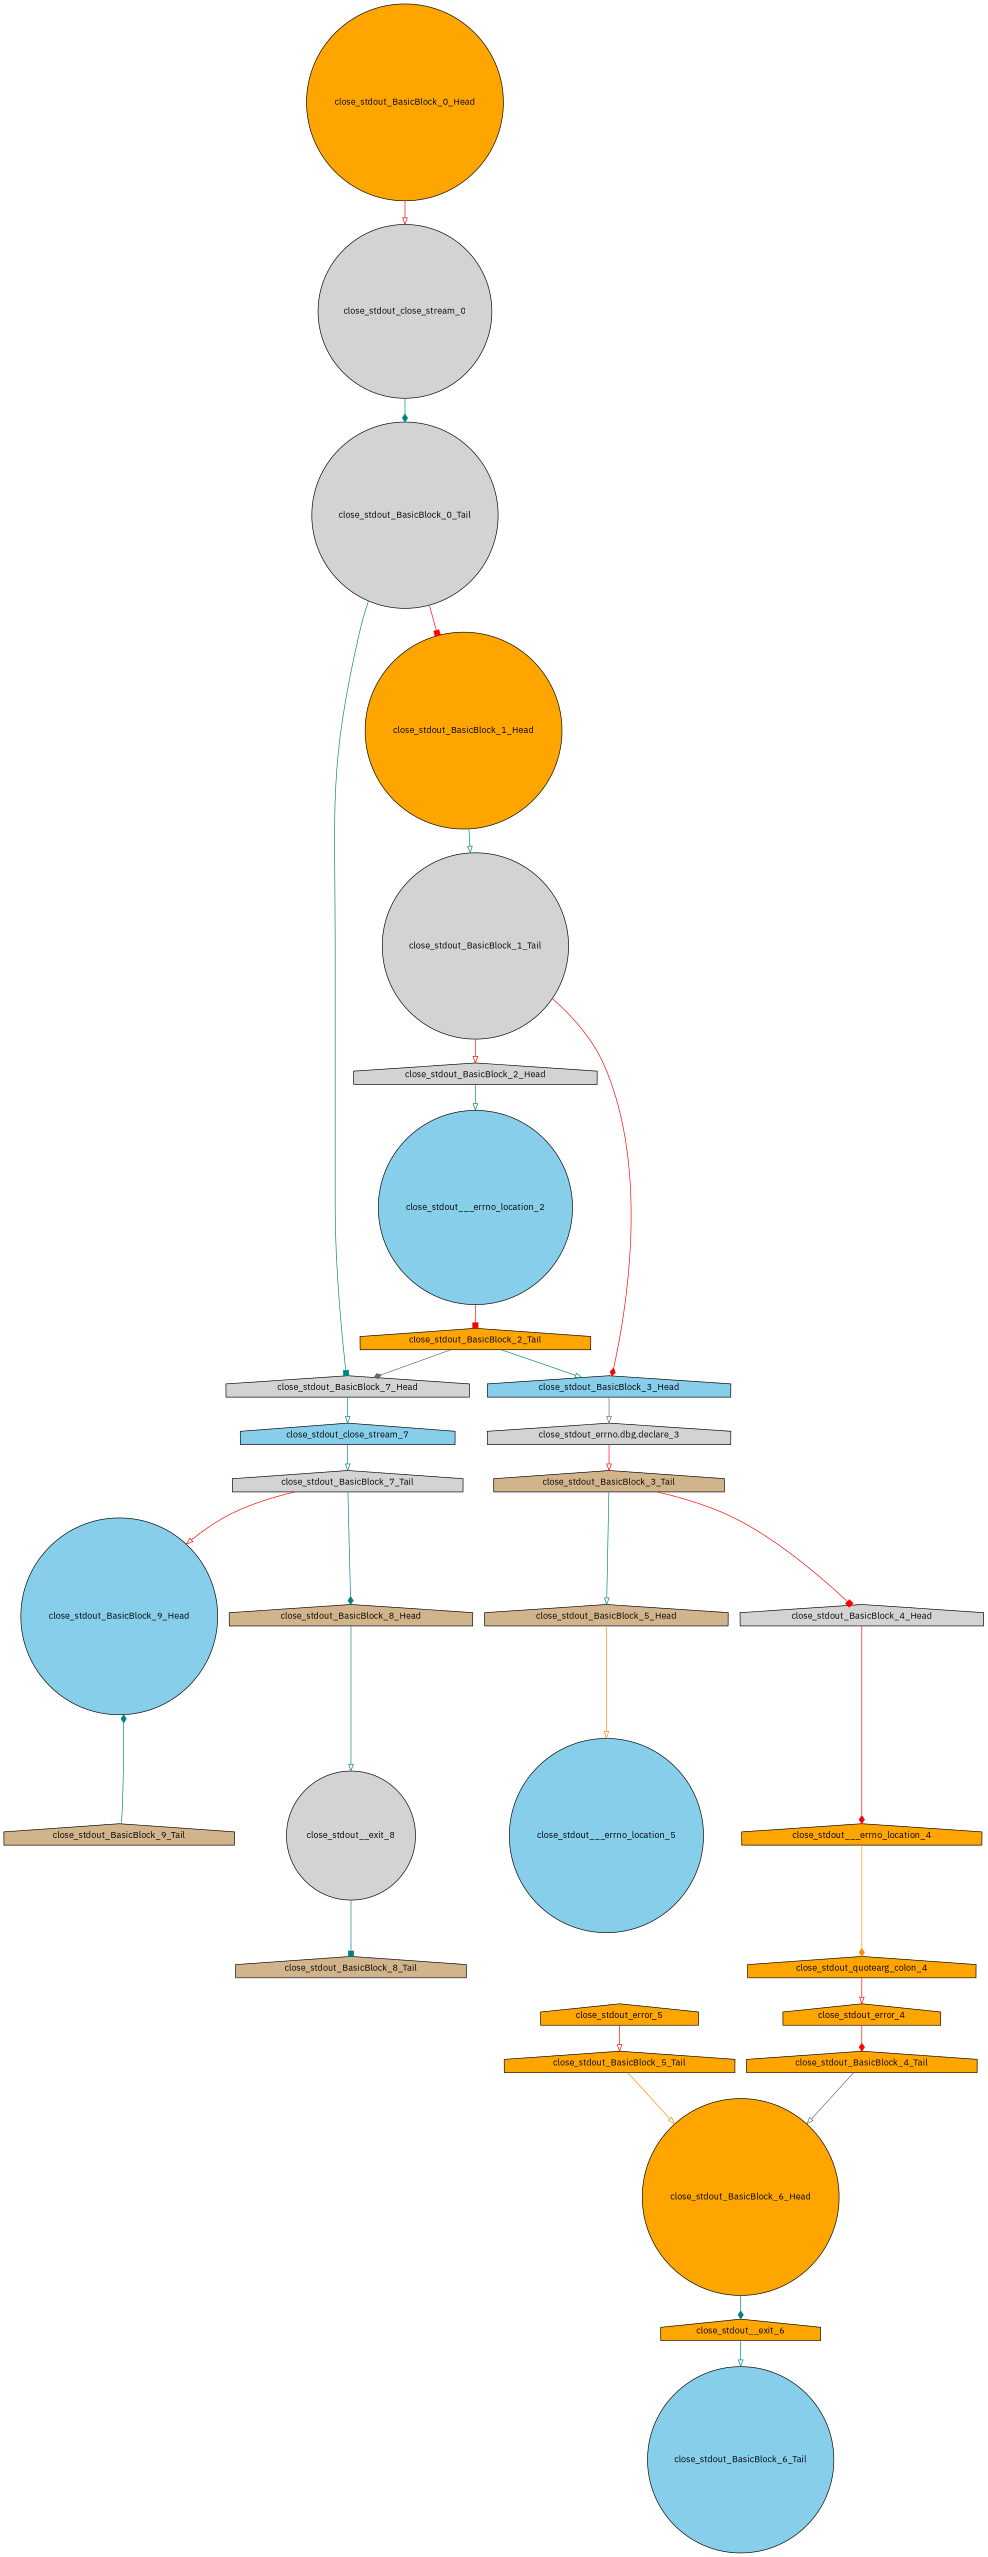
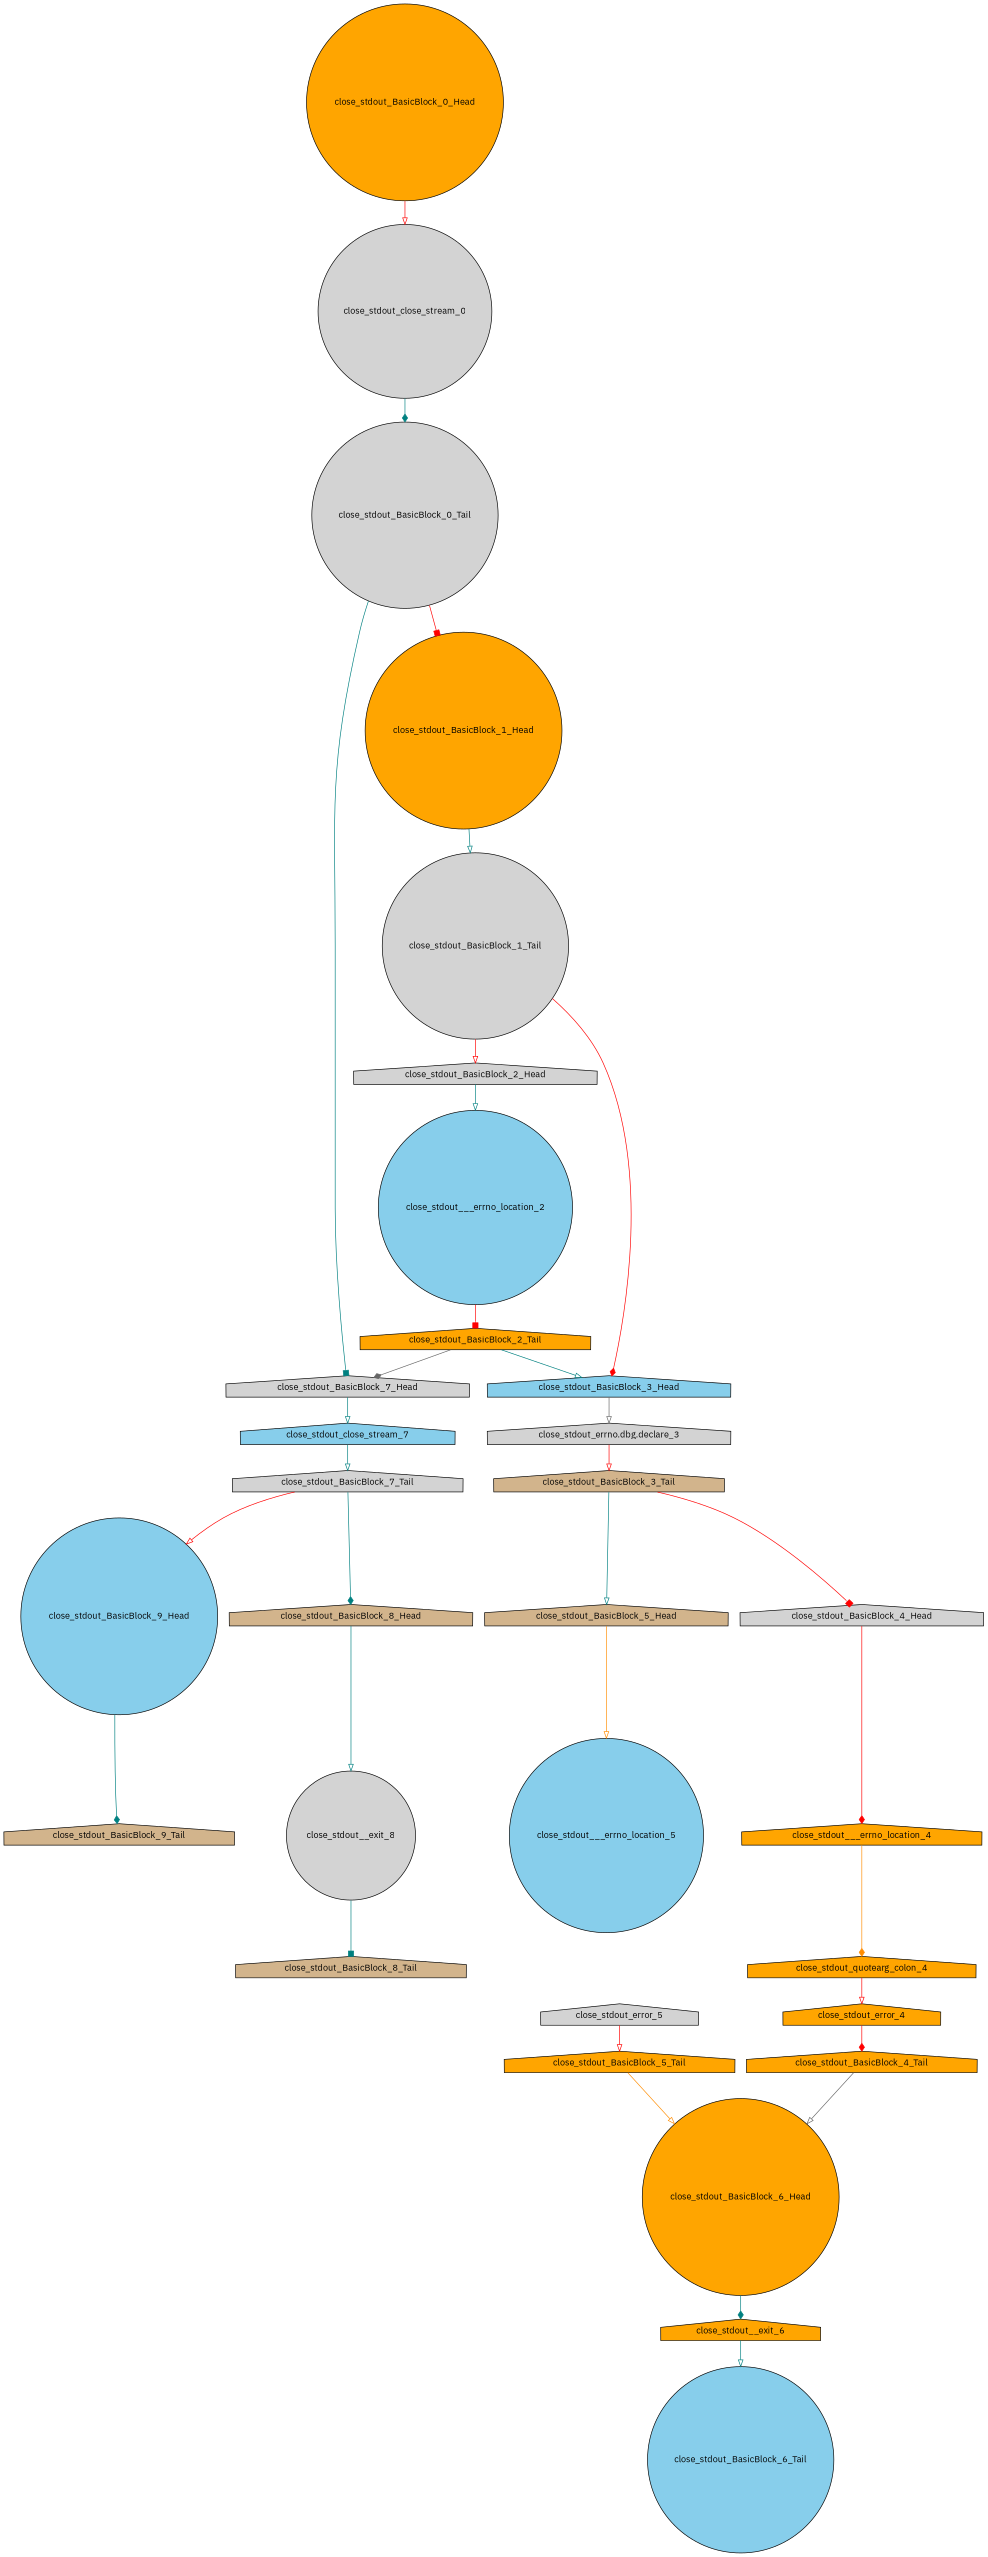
edge "close_stdout_BasicBlock_9_Tail" -> "close_stdout_BasicBlock_9_Head": reversed
node "close_stdout_error_5": fillcolor orange -> lightgrey
